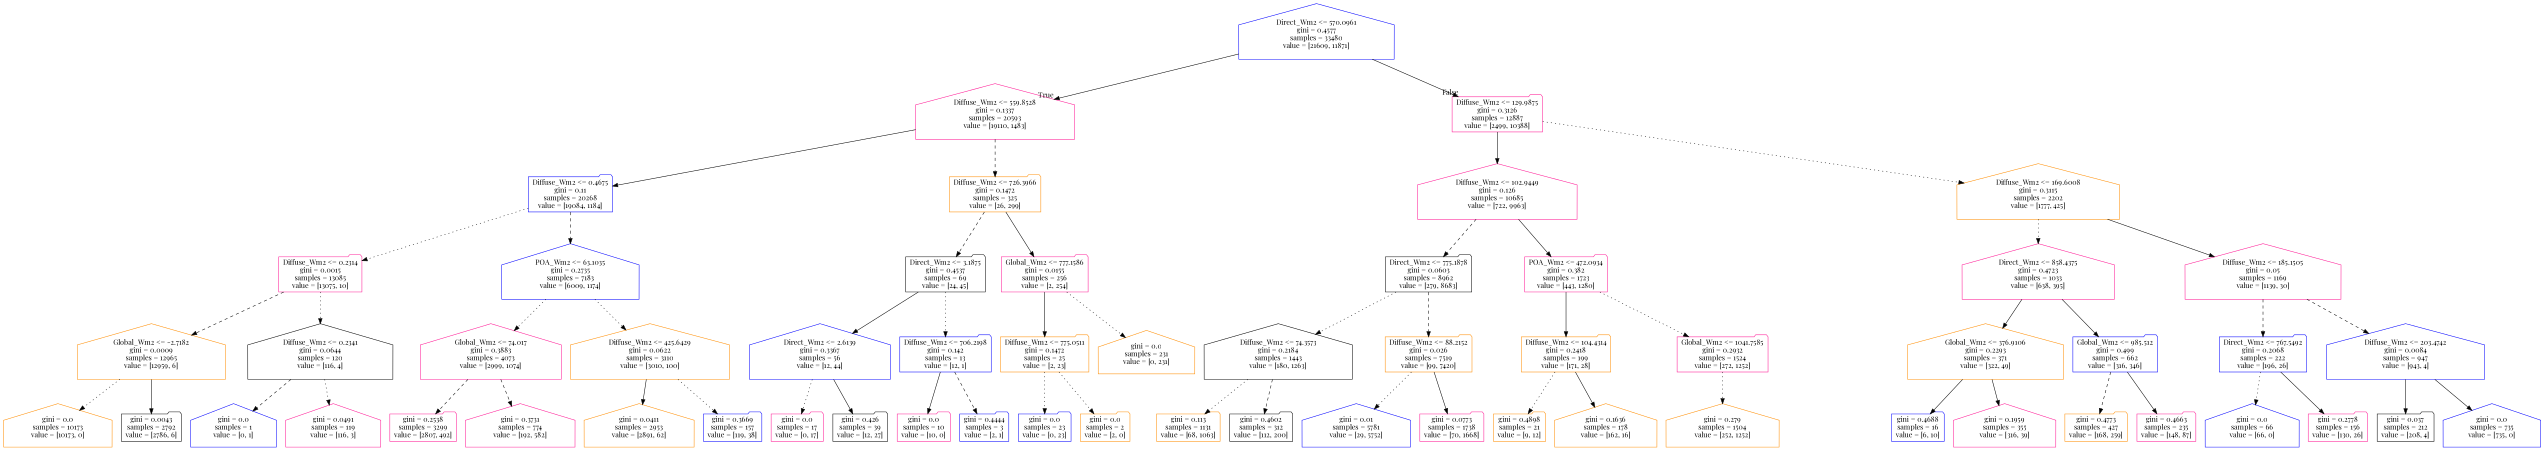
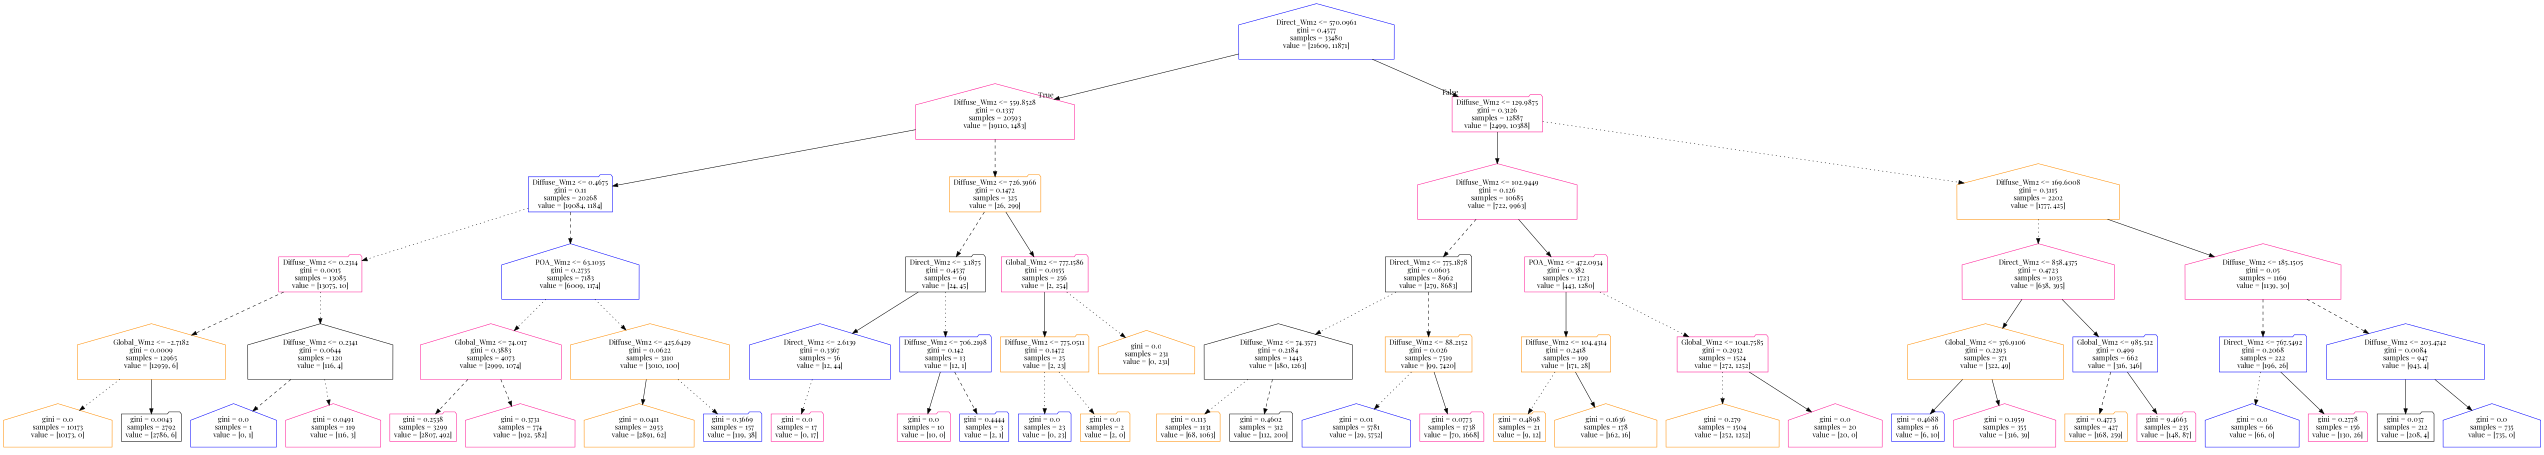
node "gini = 0.426 samples = 39 value = [12, 27]": removed
node "gini = 0.0 samples = 20 value = [20, 0]": added
node "gini = 0.4663 samples = 235 value = [148, 87]": label "gini = 0.4663 samples = 235 value = [148, 87]" -> "gini = 9.4663 samples = 235 value = [148, 87]"
